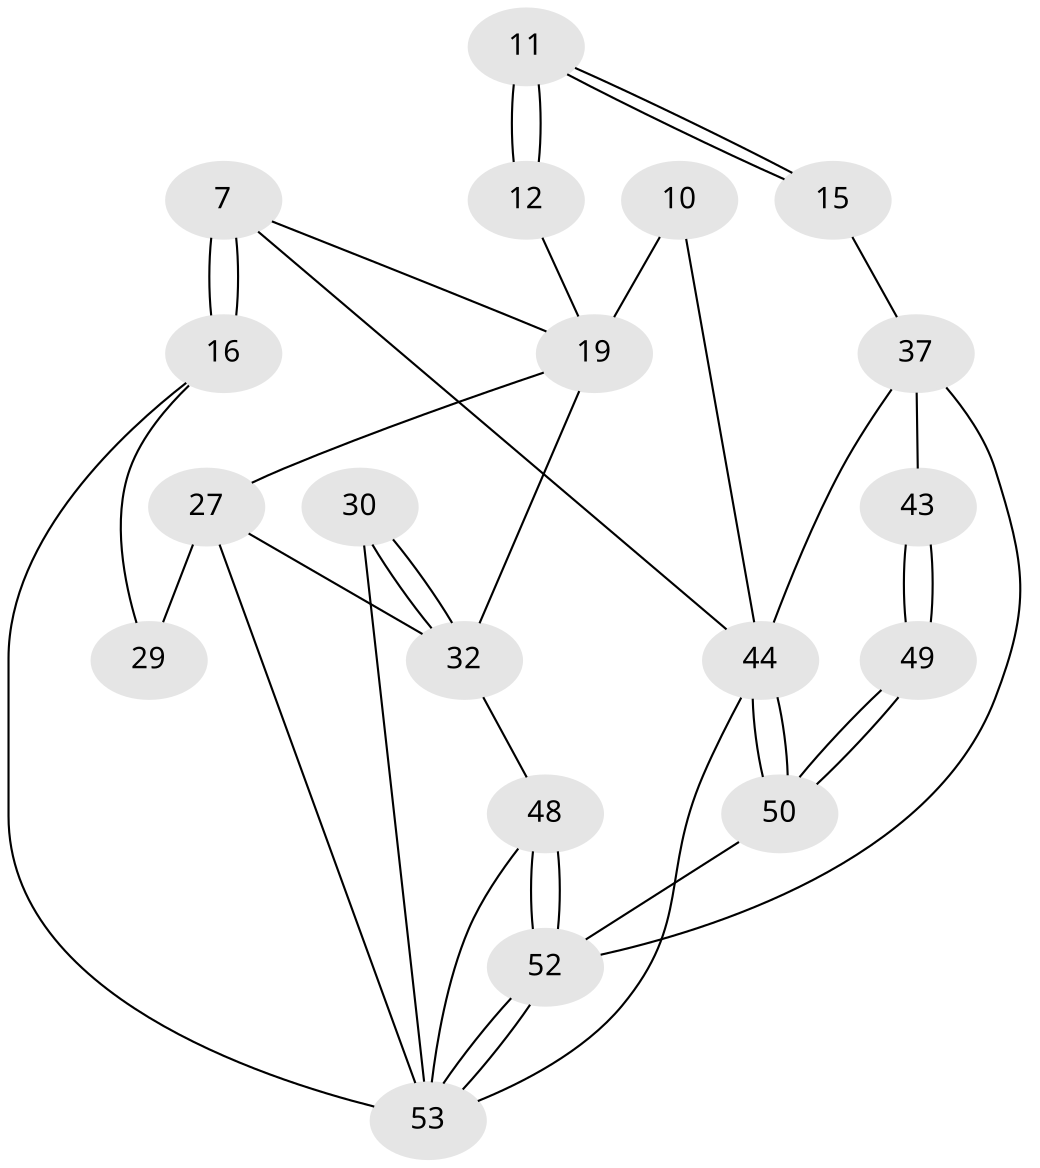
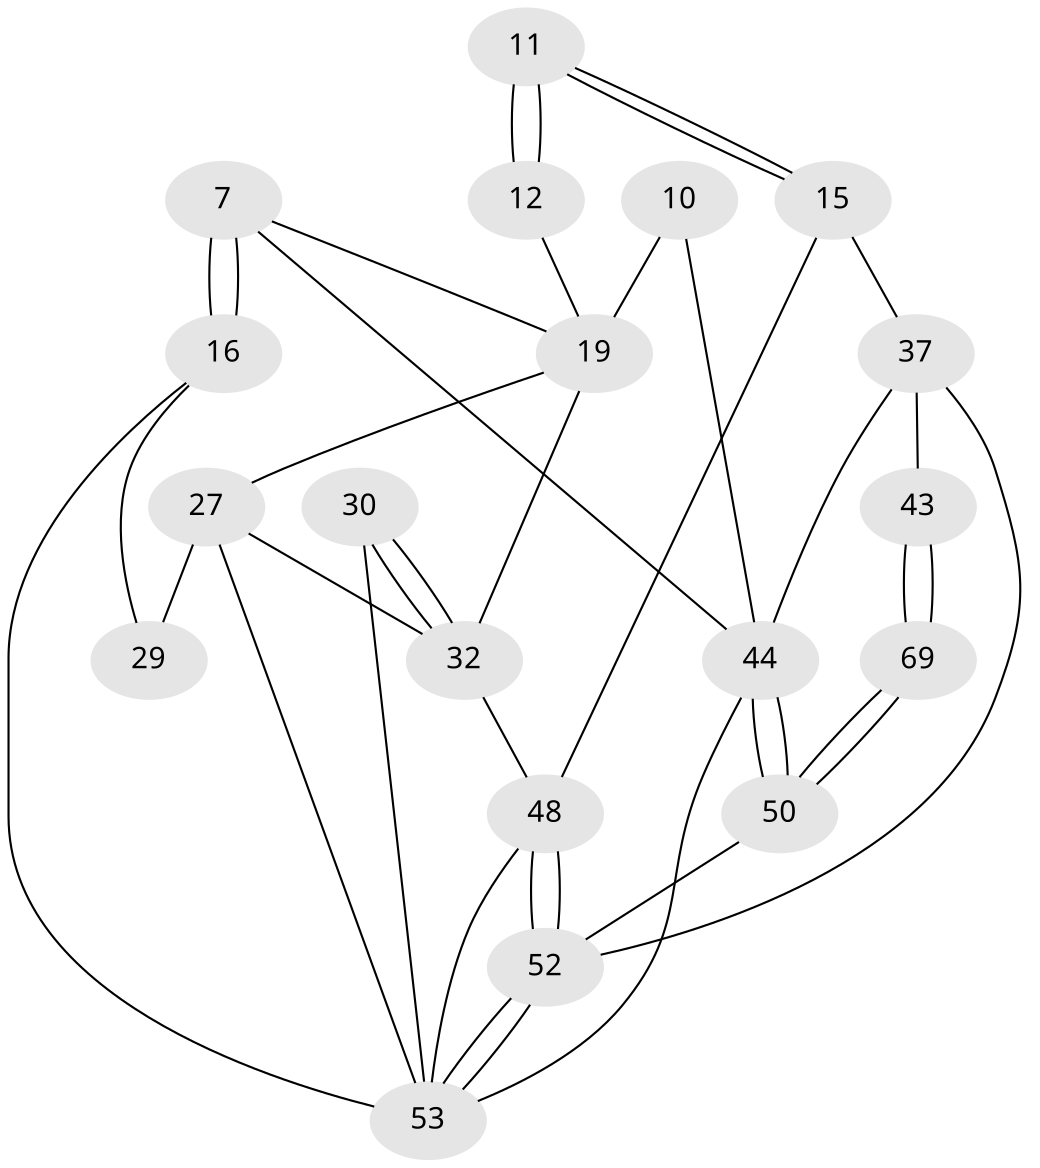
edge "15" -- "48": added
node "49": label "49" -> "69"
